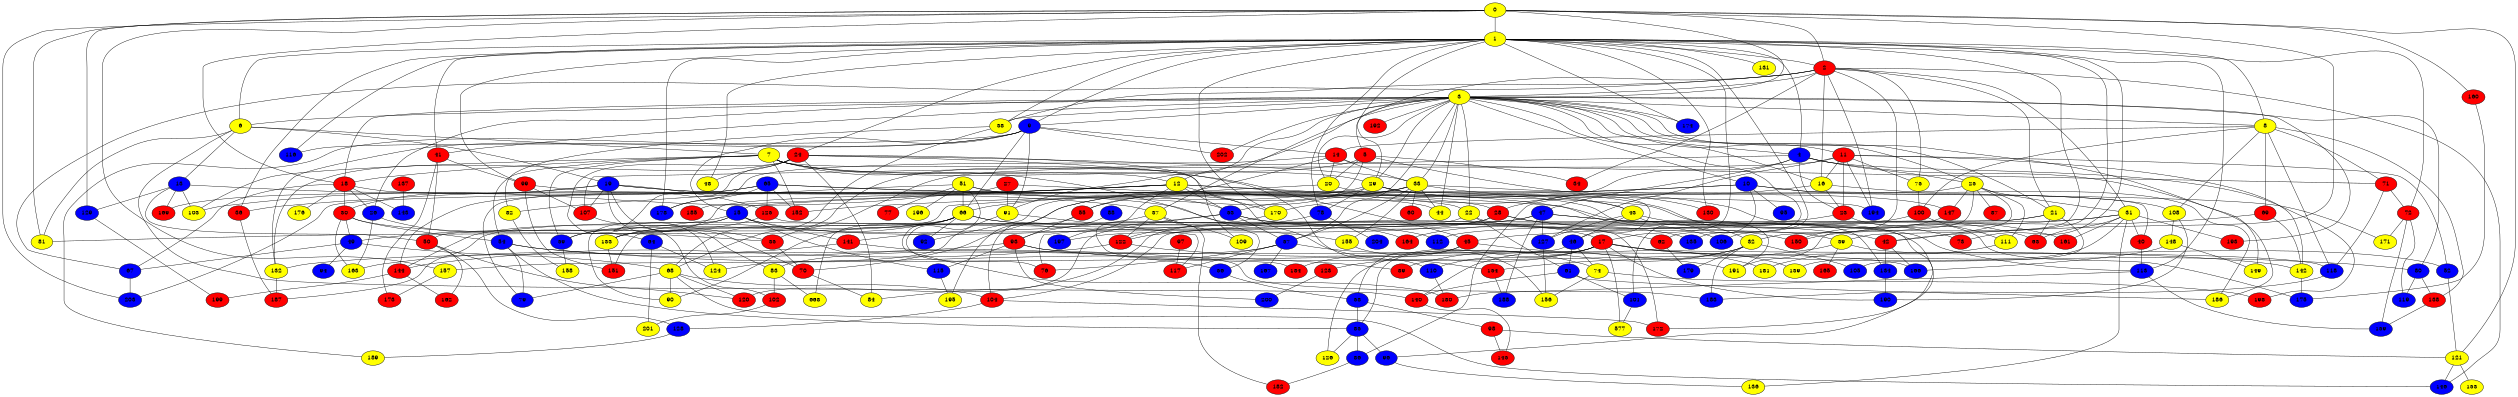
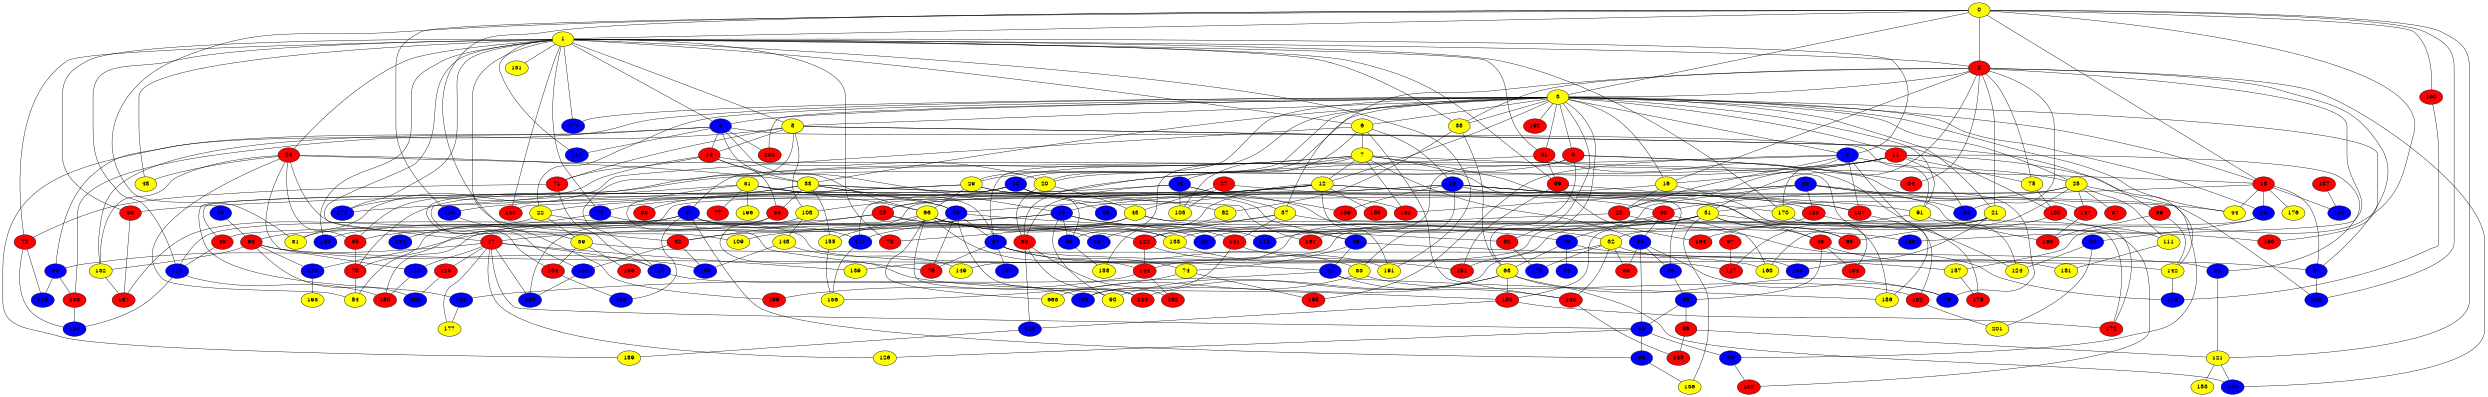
edge "1" -- "29": removed
edge "29" -- "195": removed
node "171": removed
node "577": label "577" -> "177"
